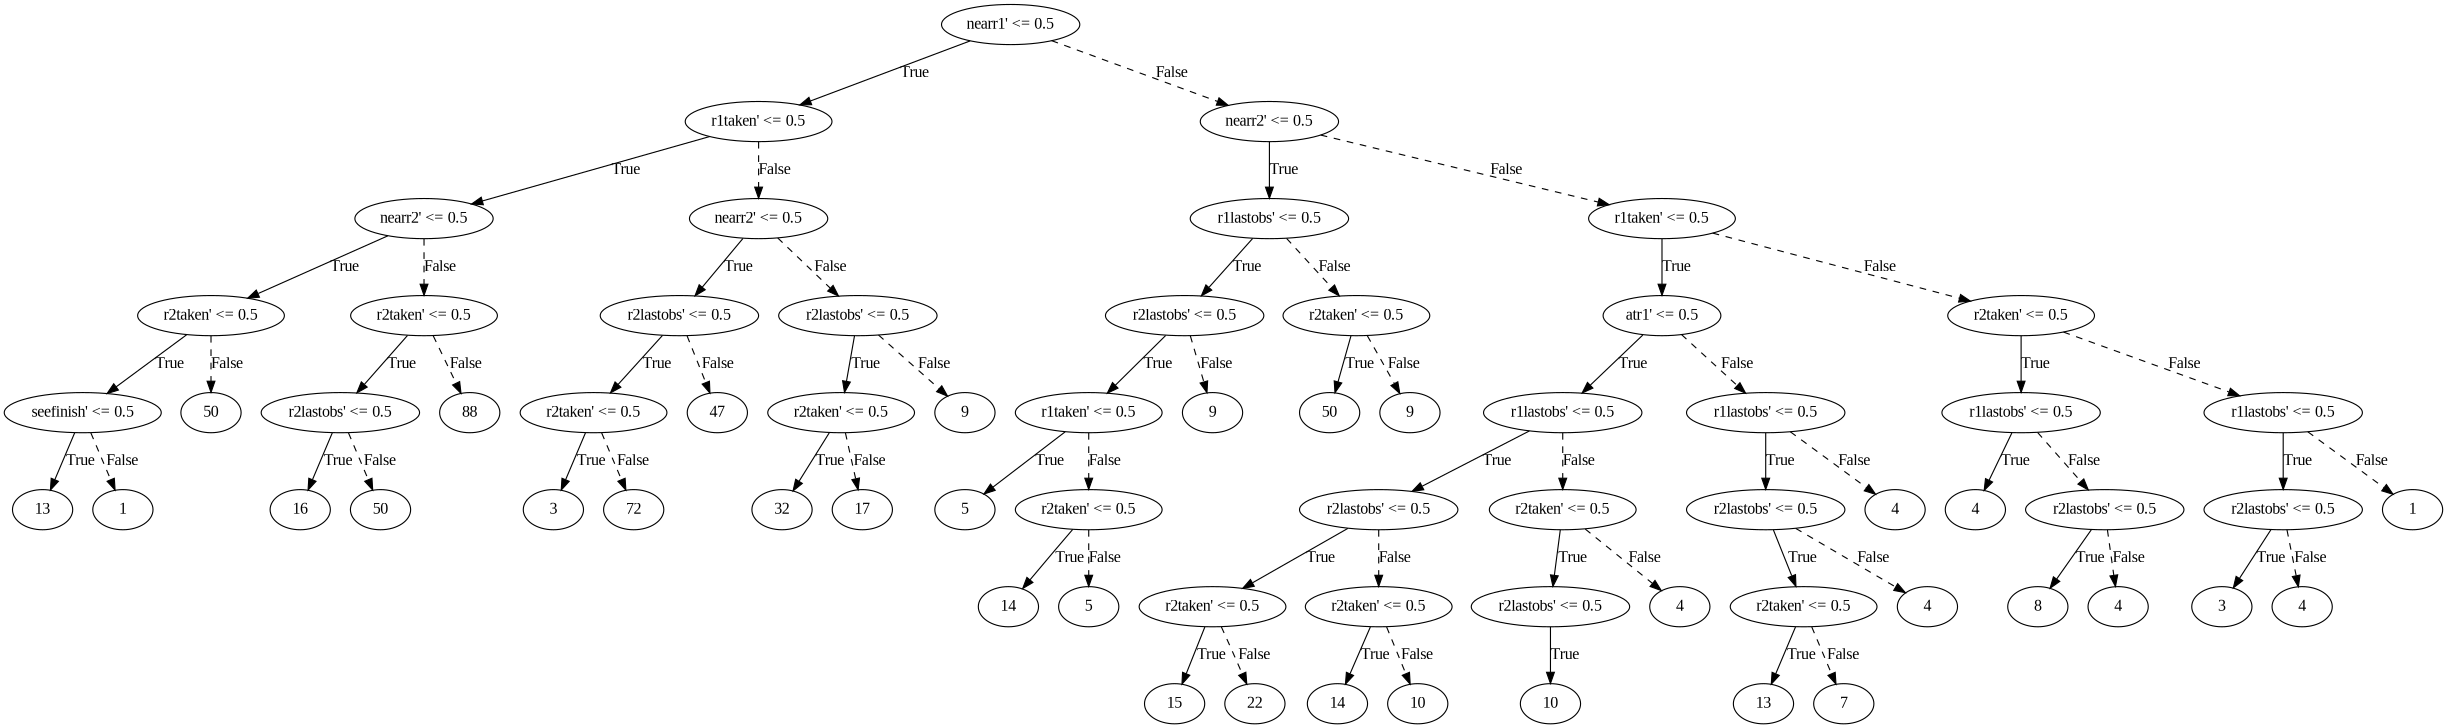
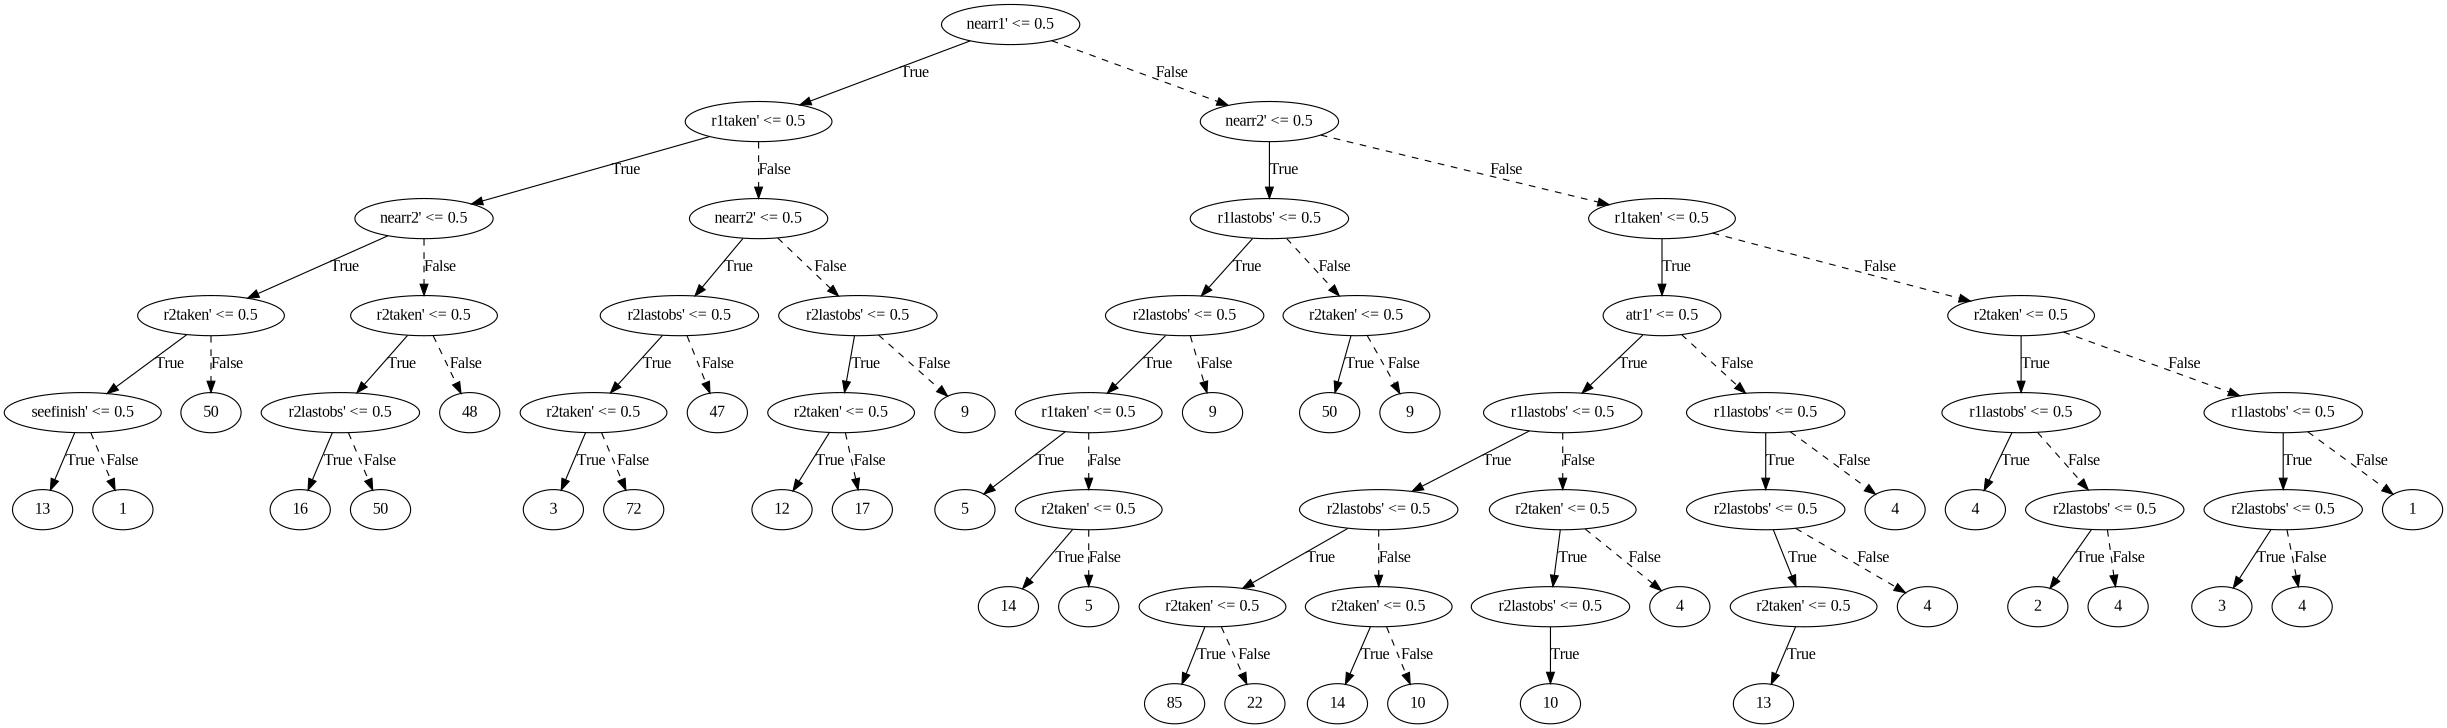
node "88": label "88" -> "48"
node "32": label "32" -> "12"
node "8": label "8" -> "2"
node "15": label "15" -> "85"
node "7": removed
